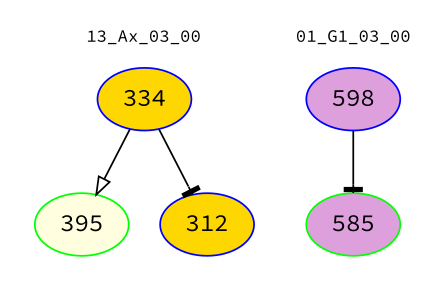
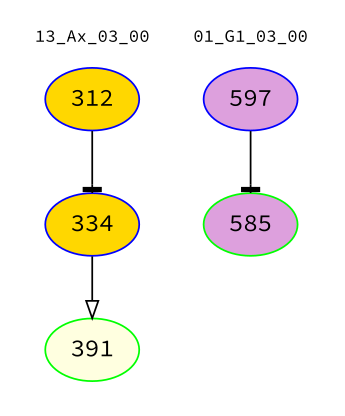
node "598": label "598" -> "597"
edge "334" -> "312": reversed
node "395": label "395" -> "391"
